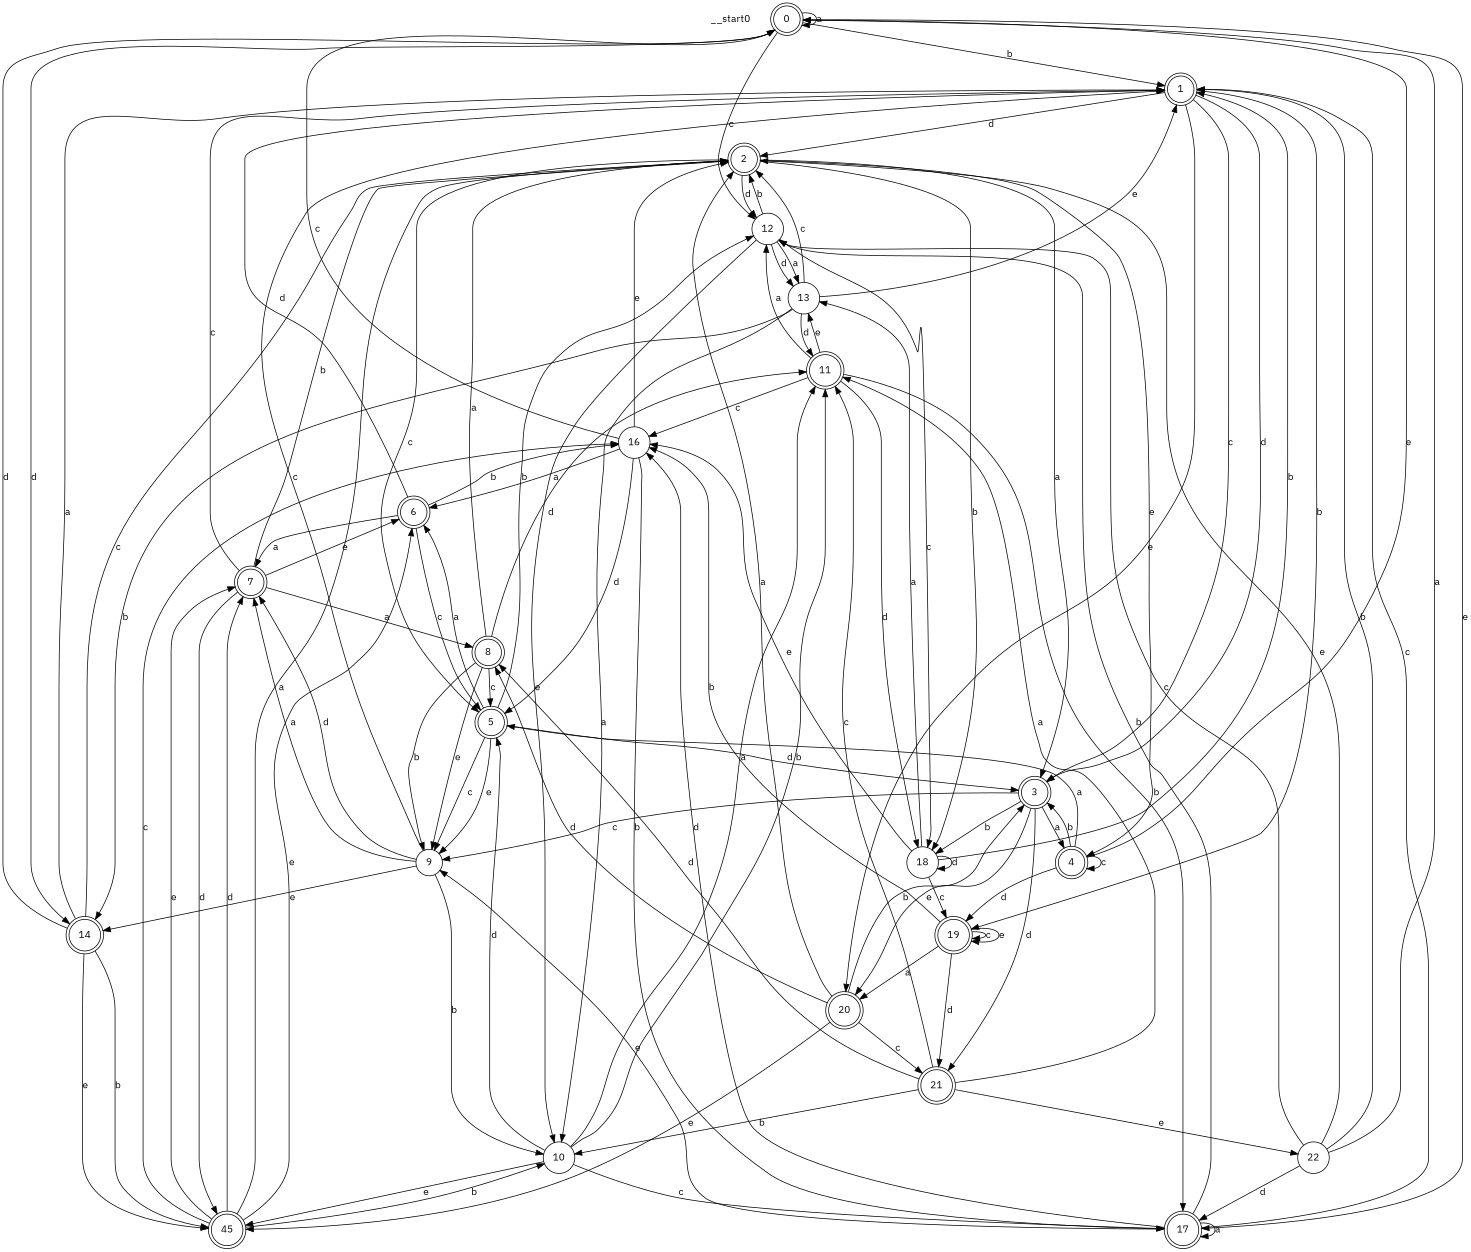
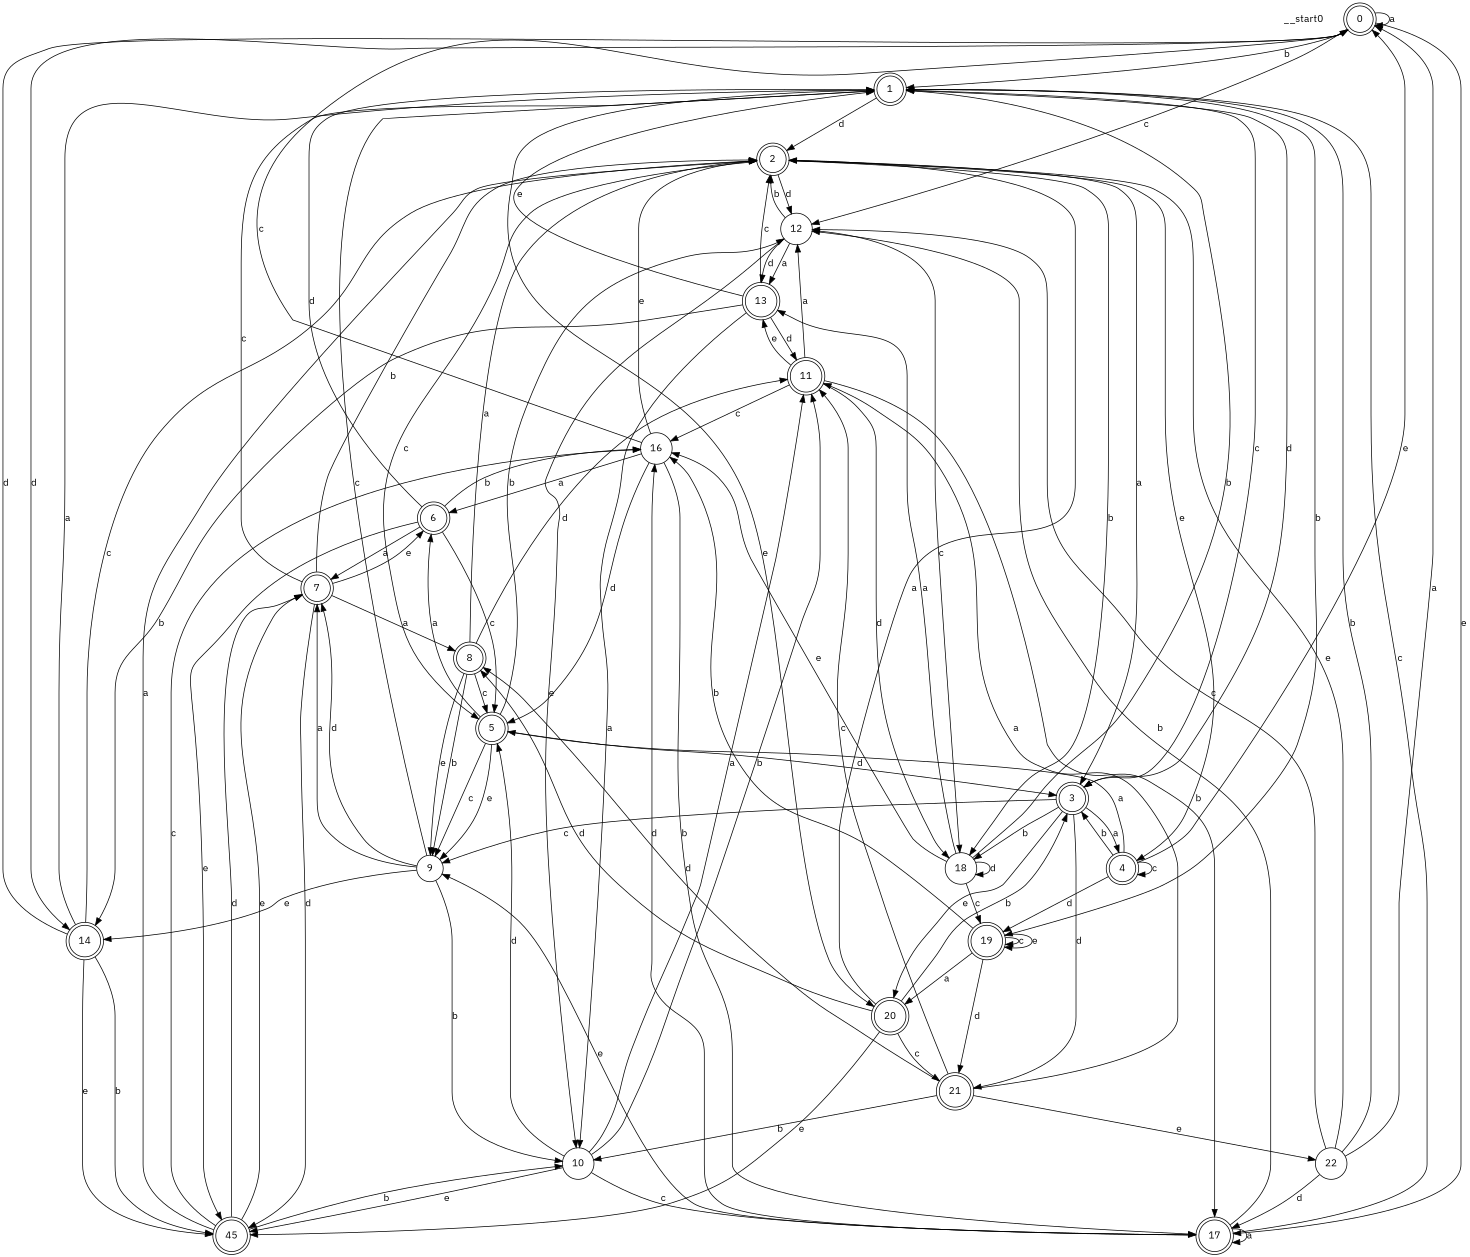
node "13": shape circle -> doublecircle
edge "45" -> "6": reversed
